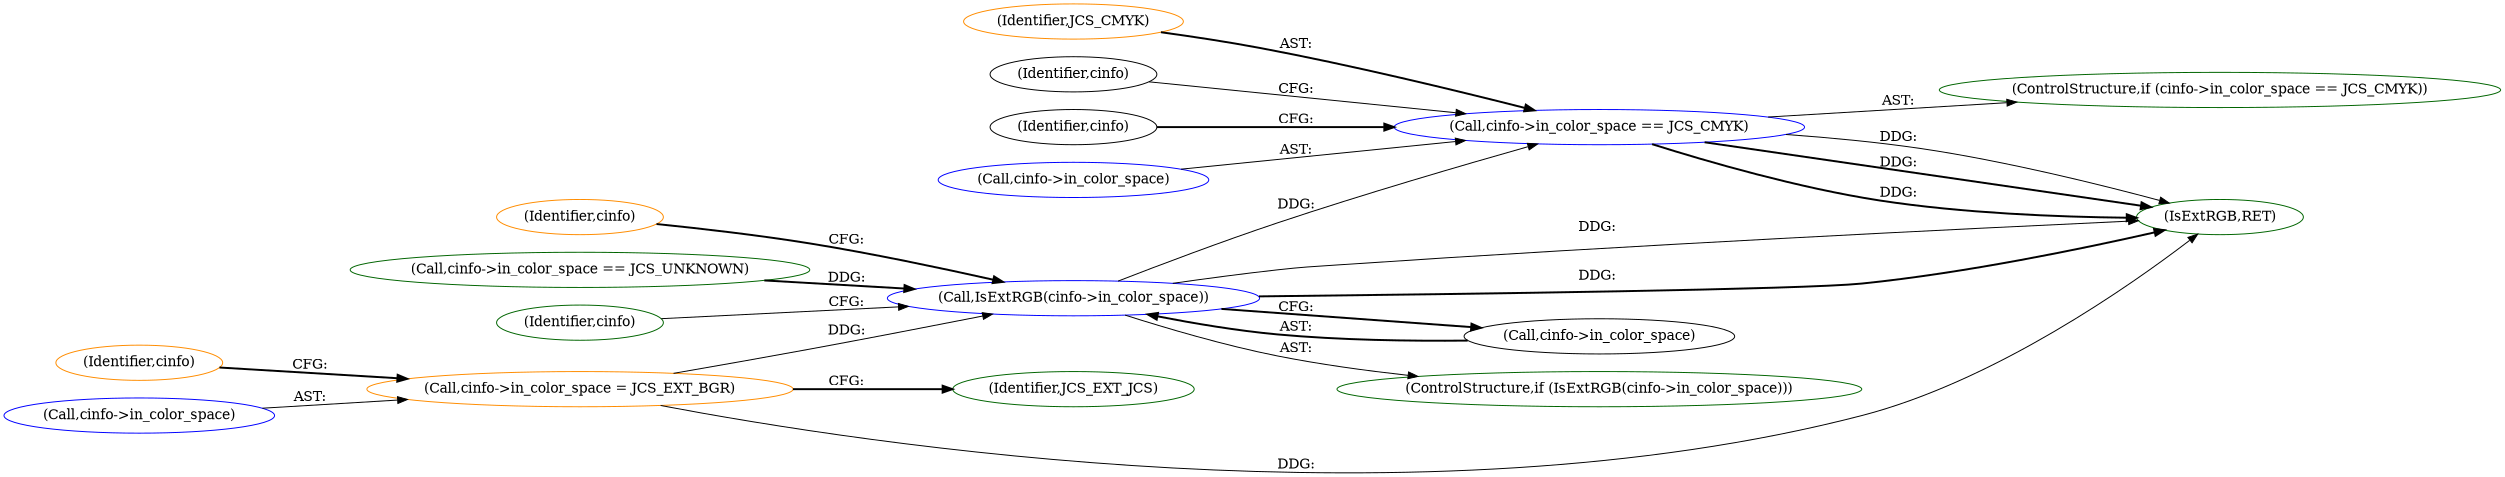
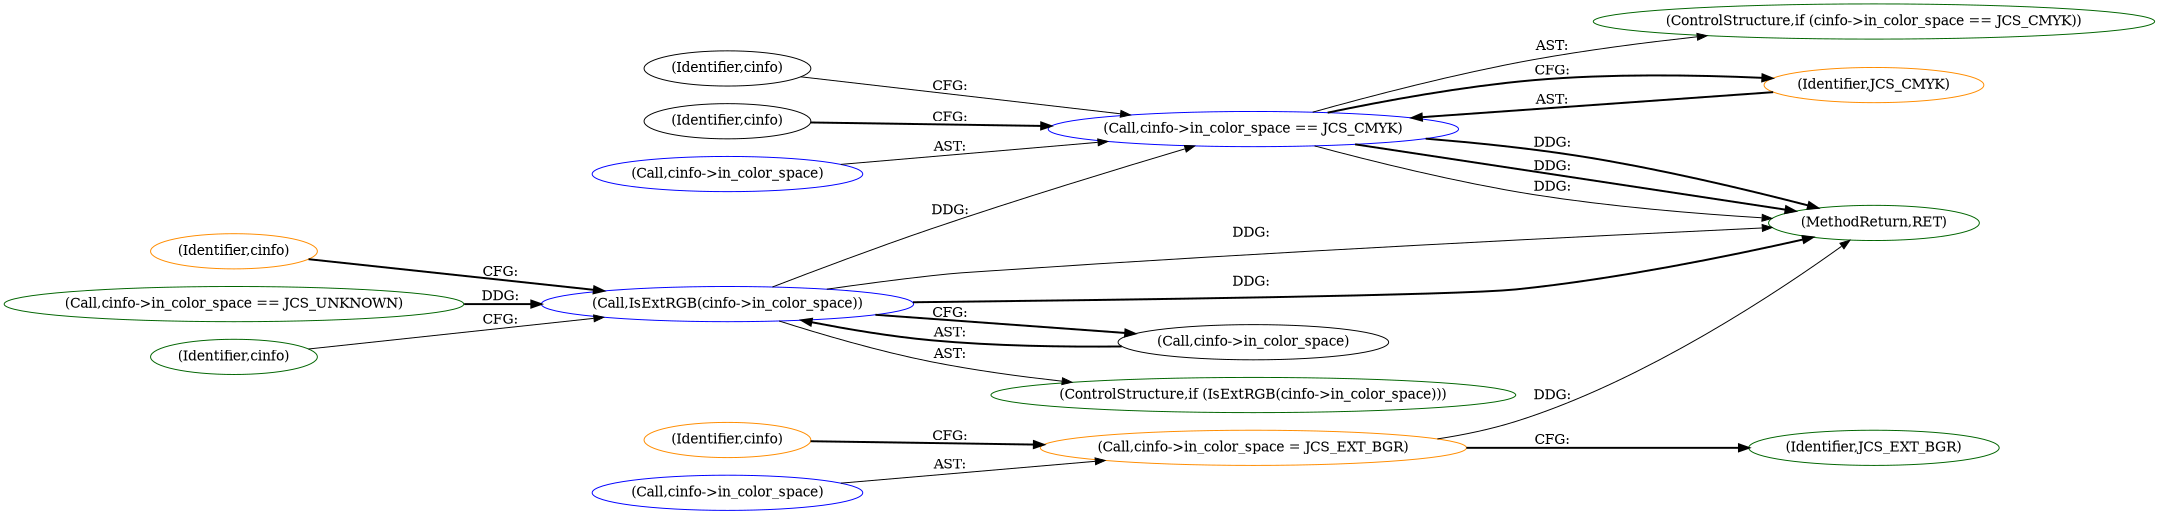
edge "(Call,cinfo->in_color_space == JCS_CMYK)" -> "(Identifier,JCS_CMYK)": added, label "CFG:"
node "(IsExtRGB,RET)": label "(IsExtRGB,RET)" -> "(MethodReturn,RET)"
edge "(Call,cinfo->in_color_space = JCS_EXT_BGR)" -> "(Call,IsExtRGB(cinfo->in_color_space))": removed, label "DDG:"
node "(Identifier,JCS_EXT_JCS)": label "(Identifier,JCS_EXT_JCS)" -> "(Identifier,JCS_EXT_BGR)"
